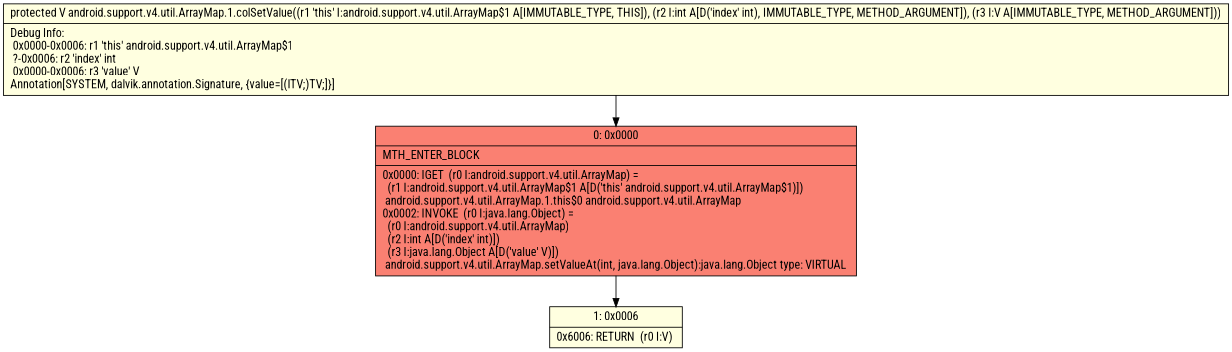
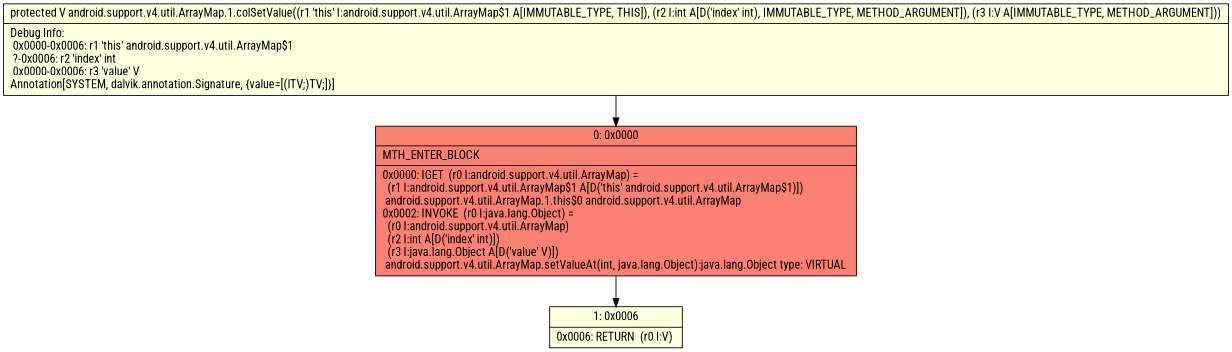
node "1: 0x0006": text "0x6006: RETURN  (r0 I:V)" -> "0x0006: RETURN  (r0 I:V)"
